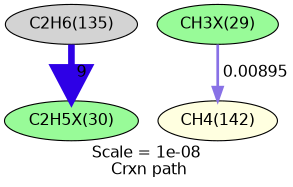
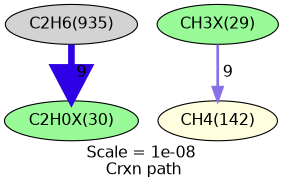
node "C2H6(135)": label "C2H6(135)" -> "C2H6(935)"
edge "CH3X(29)" -> "CH4(142)": label " 0.00895" -> " 9"
node "C2H5X(30)": label "C2H5X(30)" -> "C2H0X(30)"
